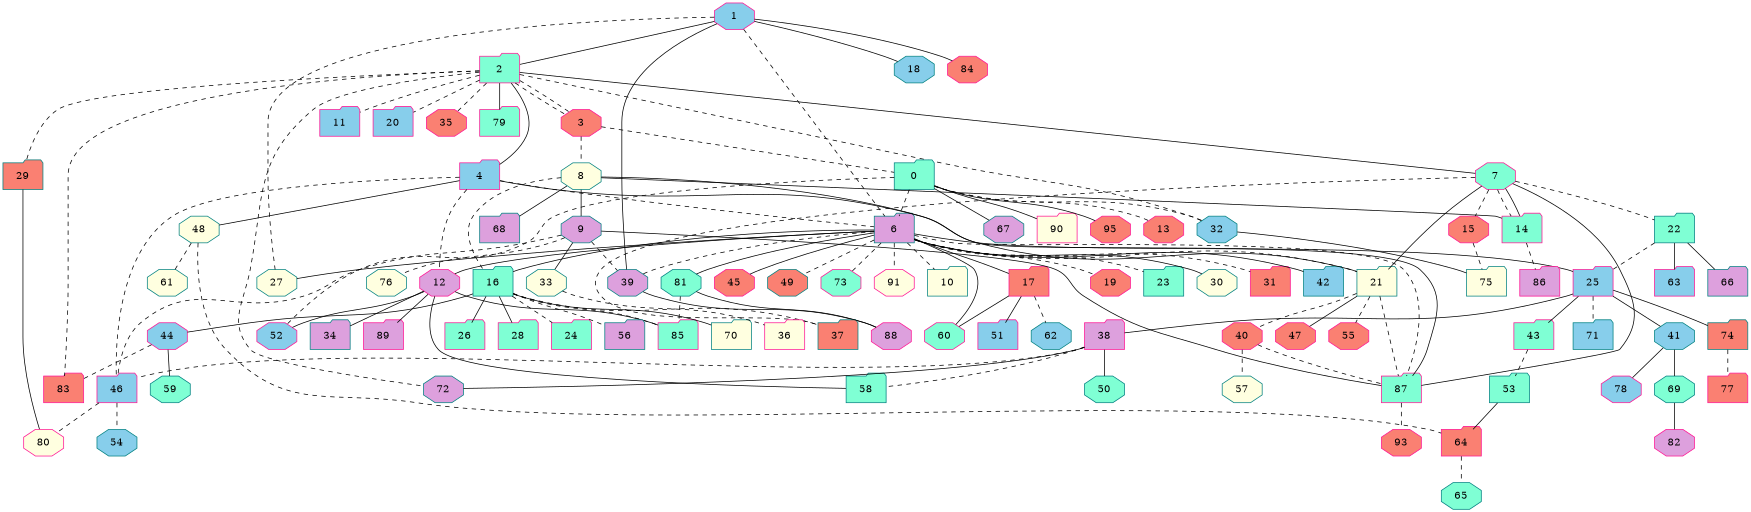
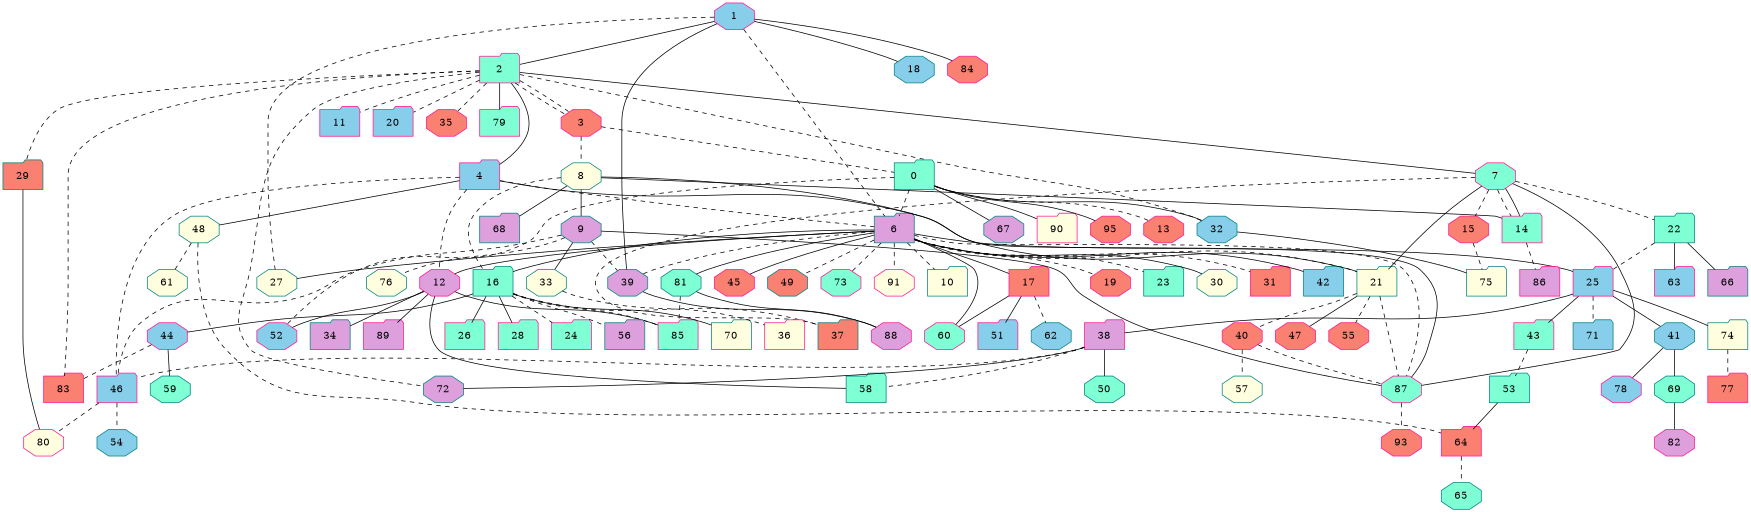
edge "0" -- "32": style dashed -> solid
node "74": fillcolor salmon -> lightyellow
node "87": shape folder -> octagon
